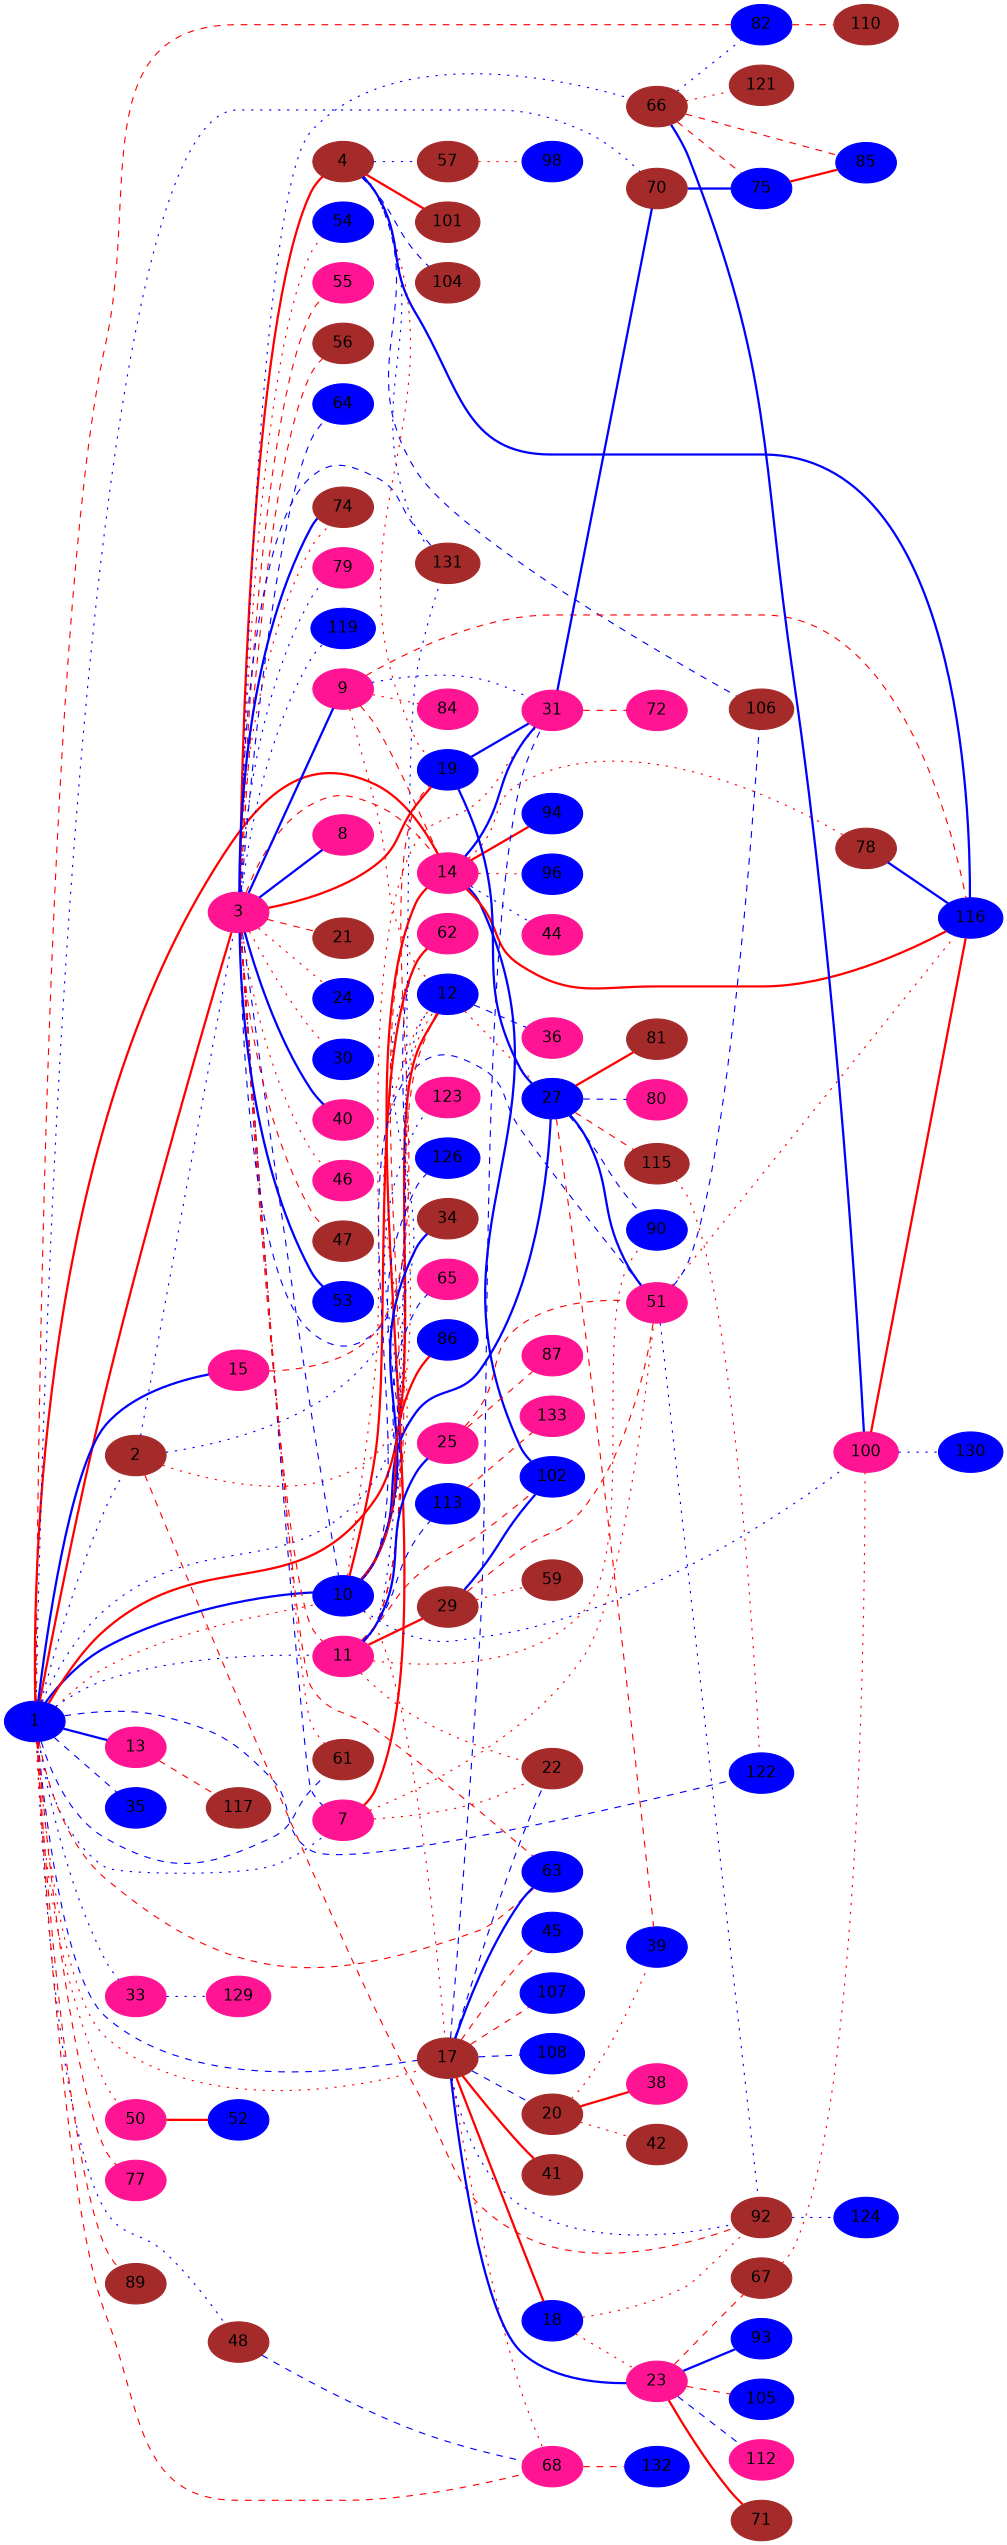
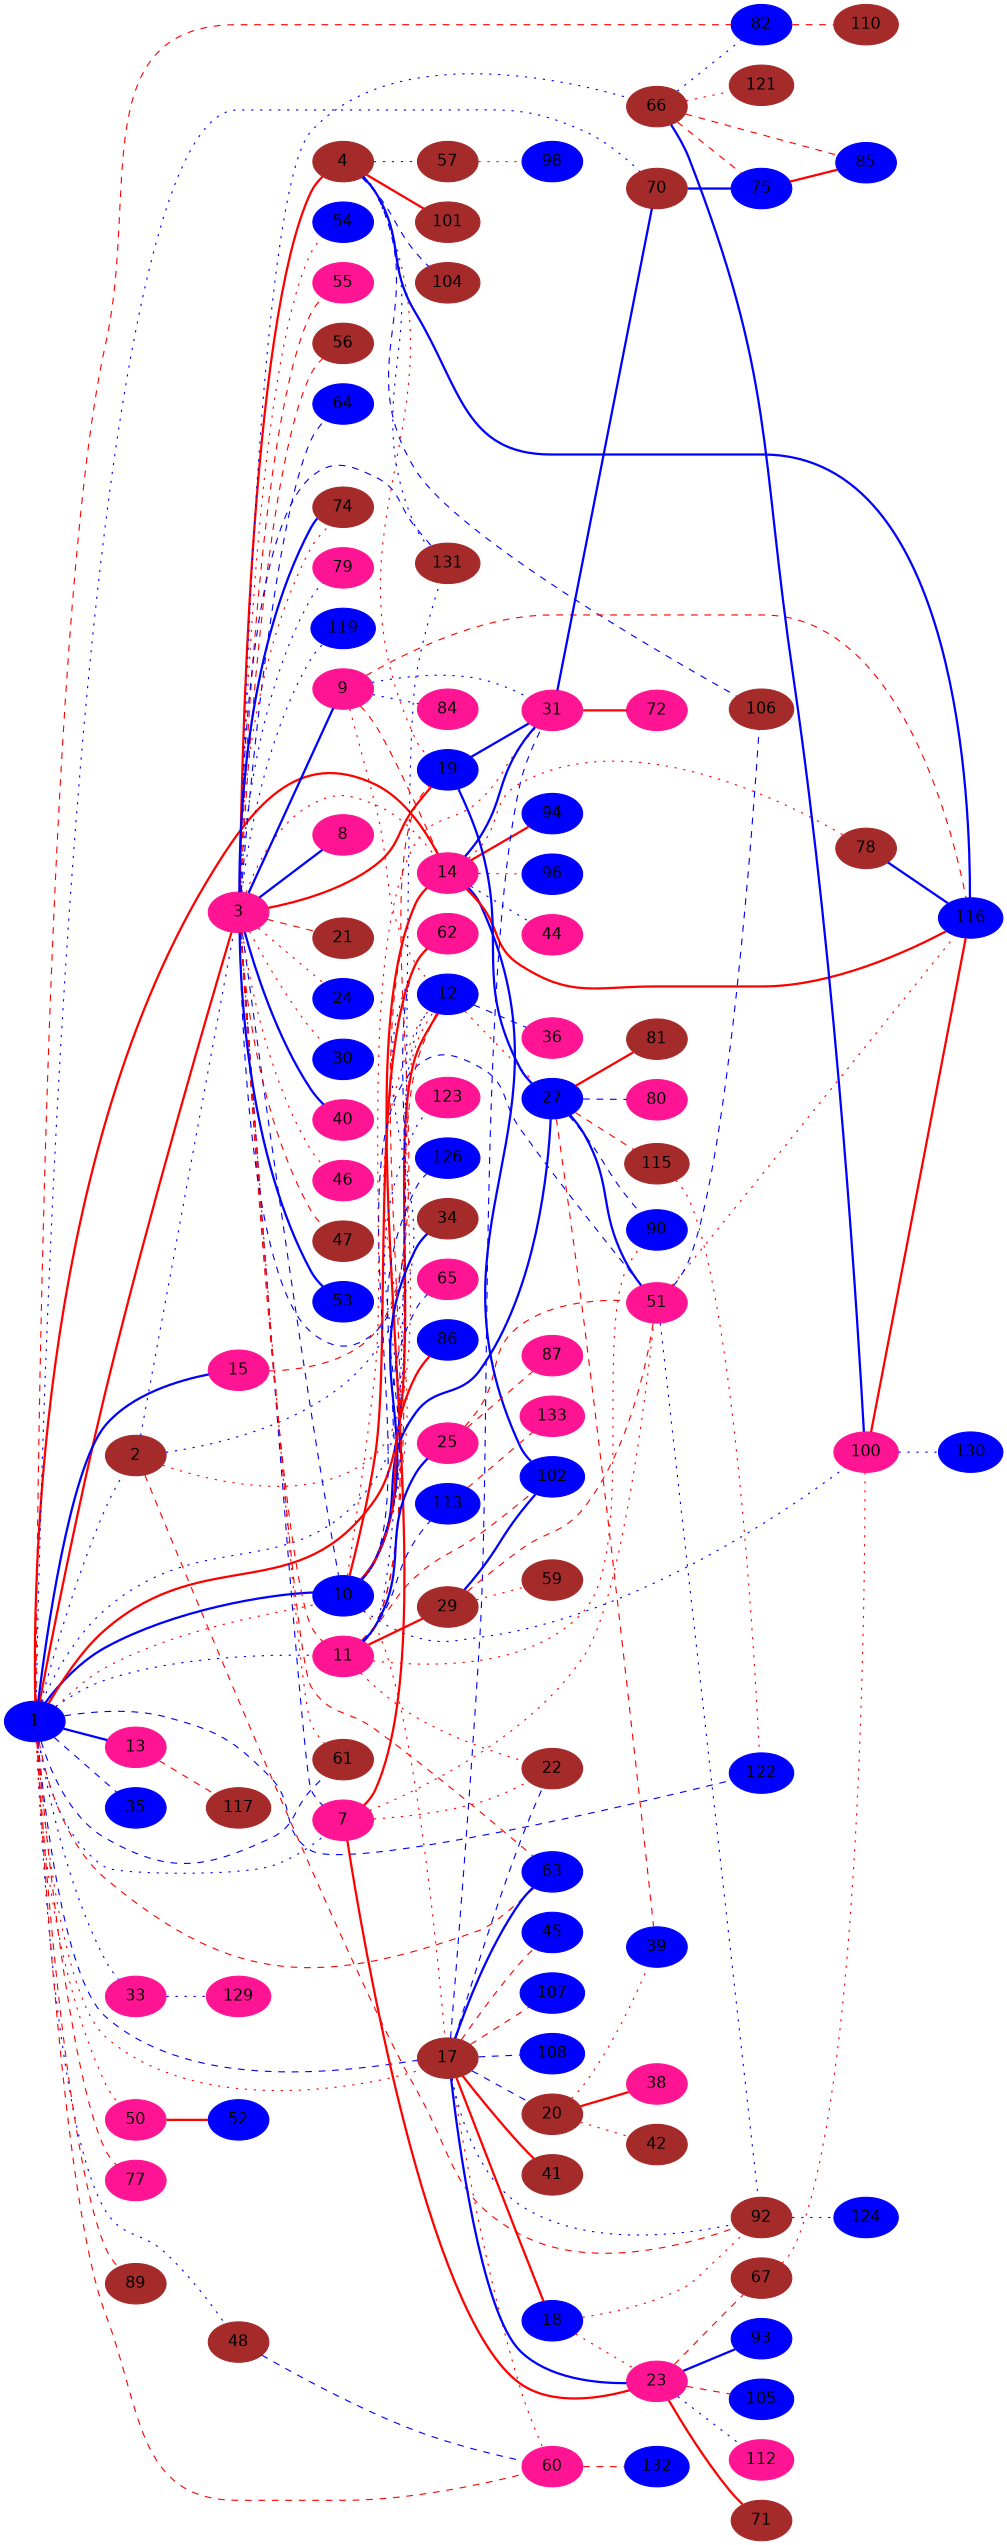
edge "9" -- "84": color red -> blue
edge "31" -- "72": style dashed -> bold
edge "14" -- "3": style dashed -> dotted
edge "7" -- "23": added
edge "23" -- "112": style dashed -> dotted
node "68": label "68" -> "60"
